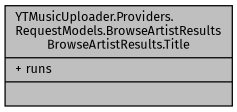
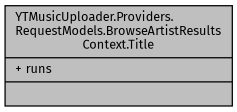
node "YTMusicUploader.Providers.": text "BrowseArtistResults.Title" -> "Context.Title"
